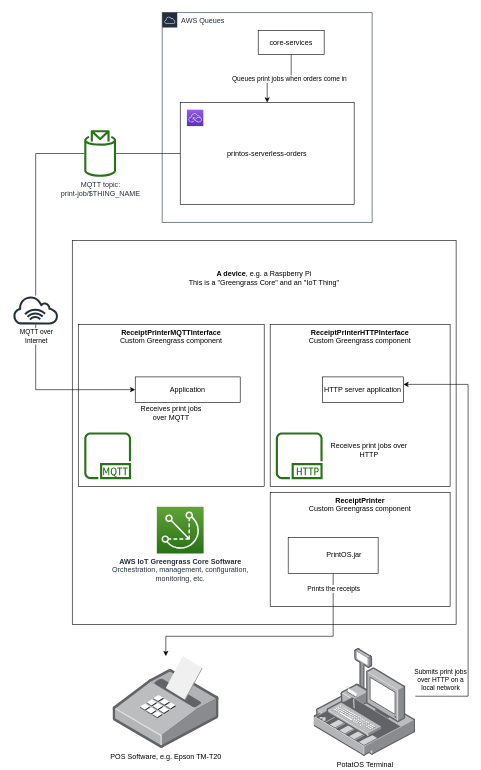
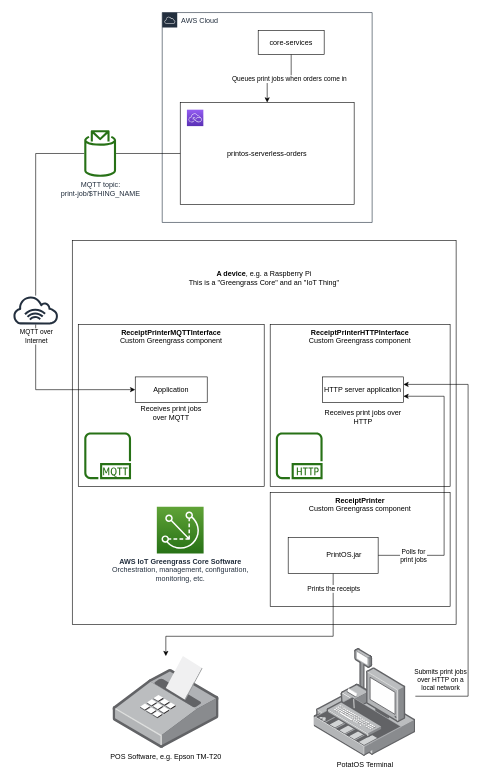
node "AWS Queues": label "AWS Queues" -> "AWS Cloud"
node "Application": size 105x26 -> 72x26
node "Receives print jobs over HTTP": moved (369, 450) -> (363, 417)
edge "PrintOS.jar" -> "HTTP server application": added, label "Polls for print jobs"
